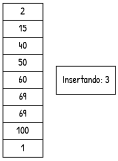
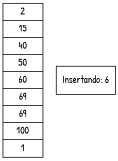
node "Insertando: 3": label "Insertando: 3" -> "Insertando: 6"
